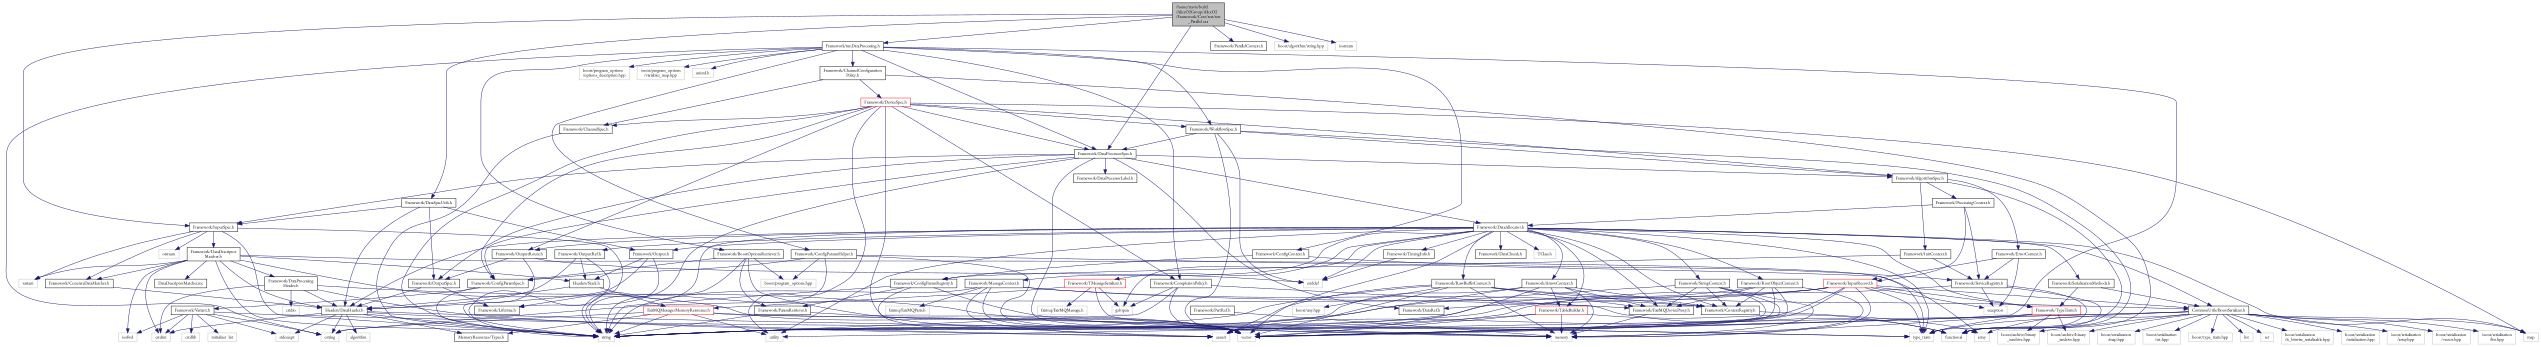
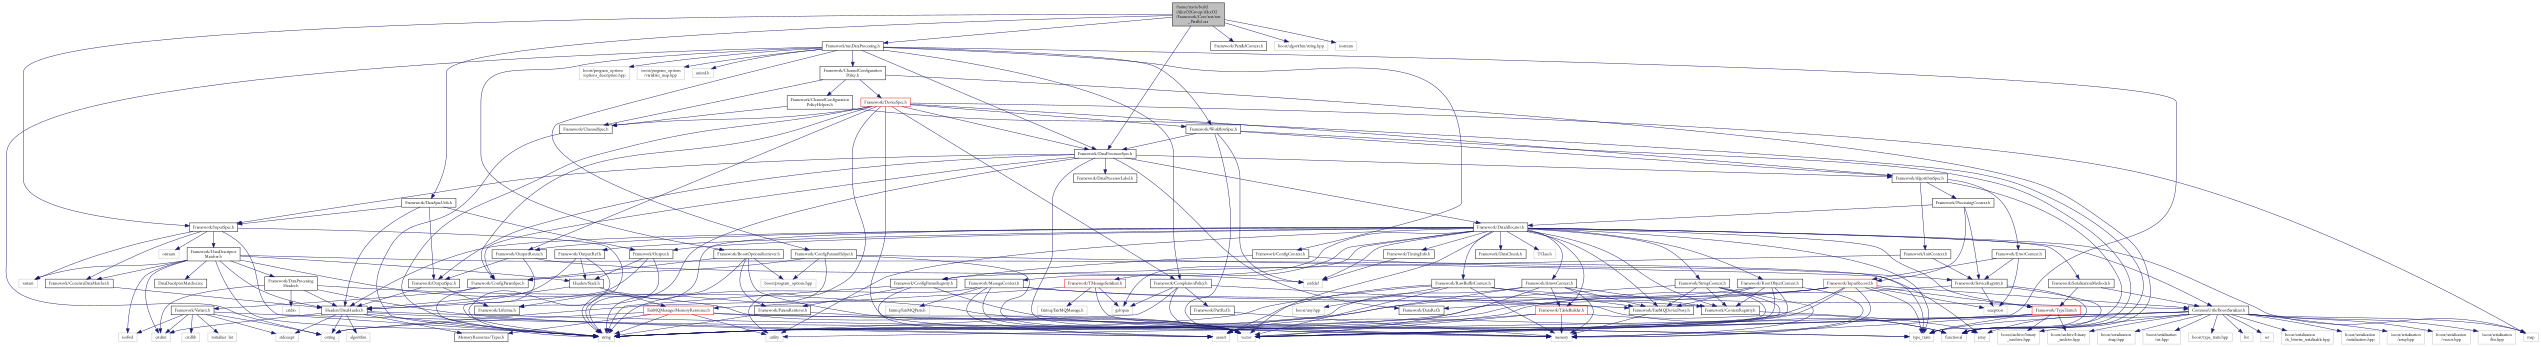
node "Framework/ChannelConfiguration PolicyHelpers.h": added
edge "Framework/CompletionPolicy.h" -> "Framework/PartRef.h": added
edge "Framework/RawBufferContext.h" -> "Framework/ContextRegistry.h": removed
